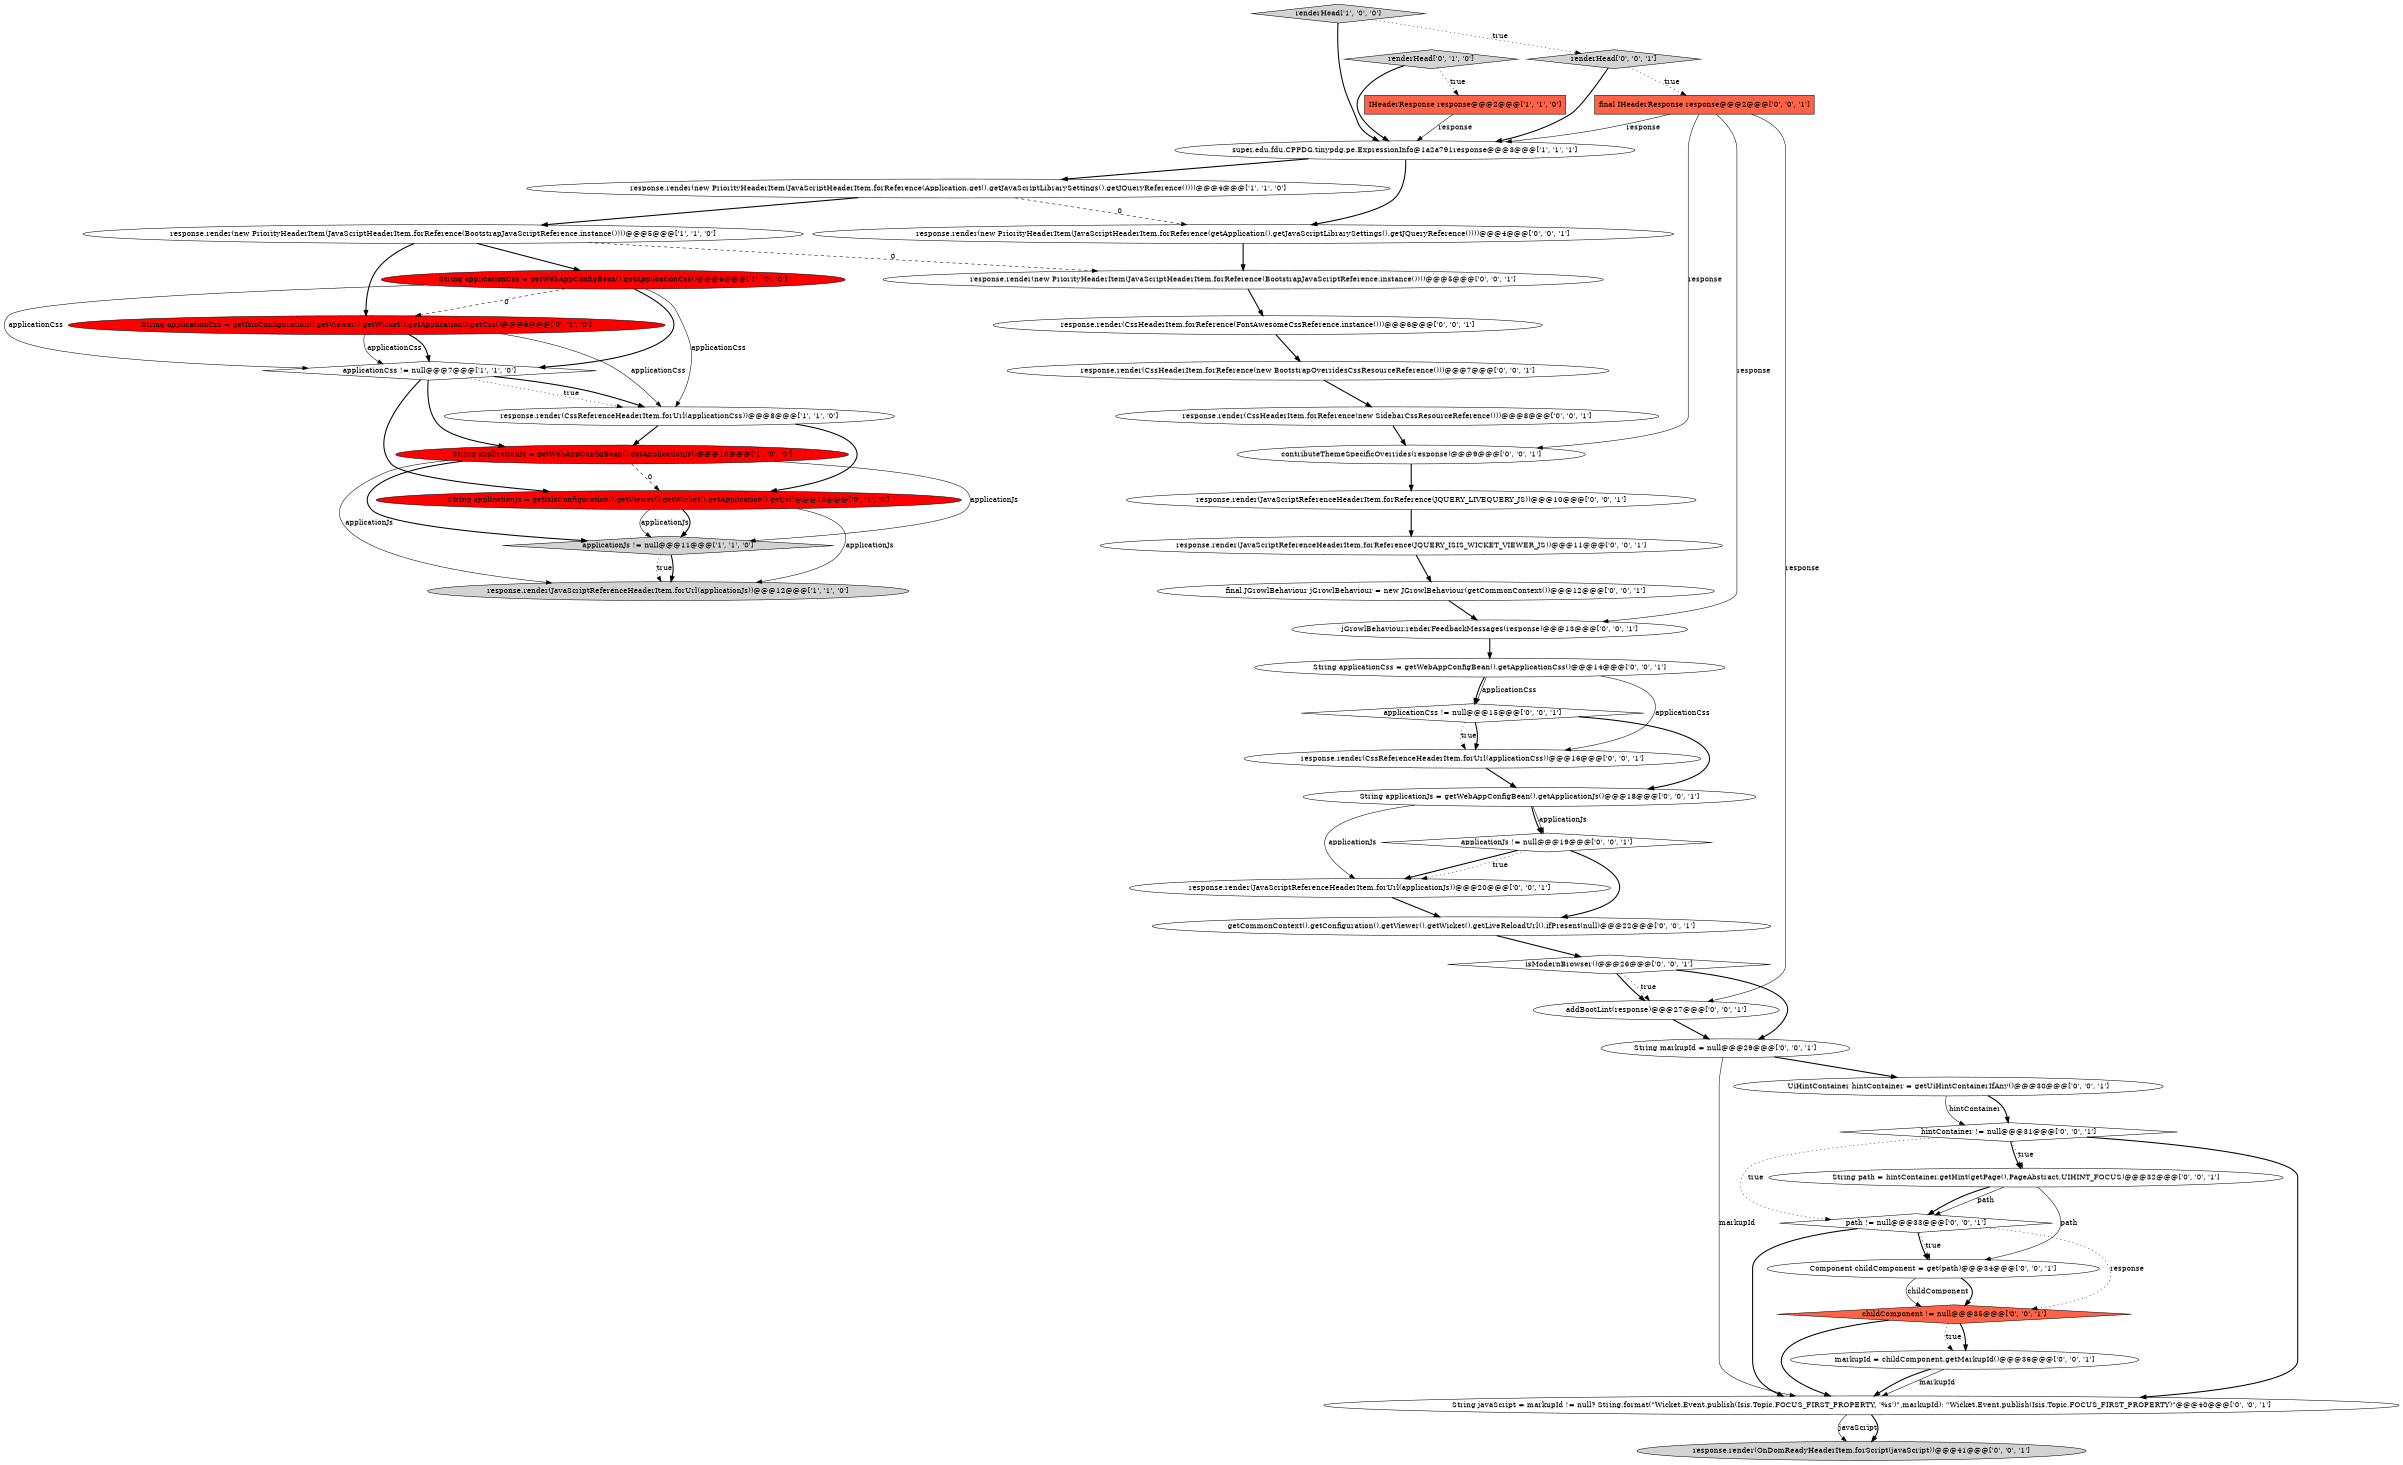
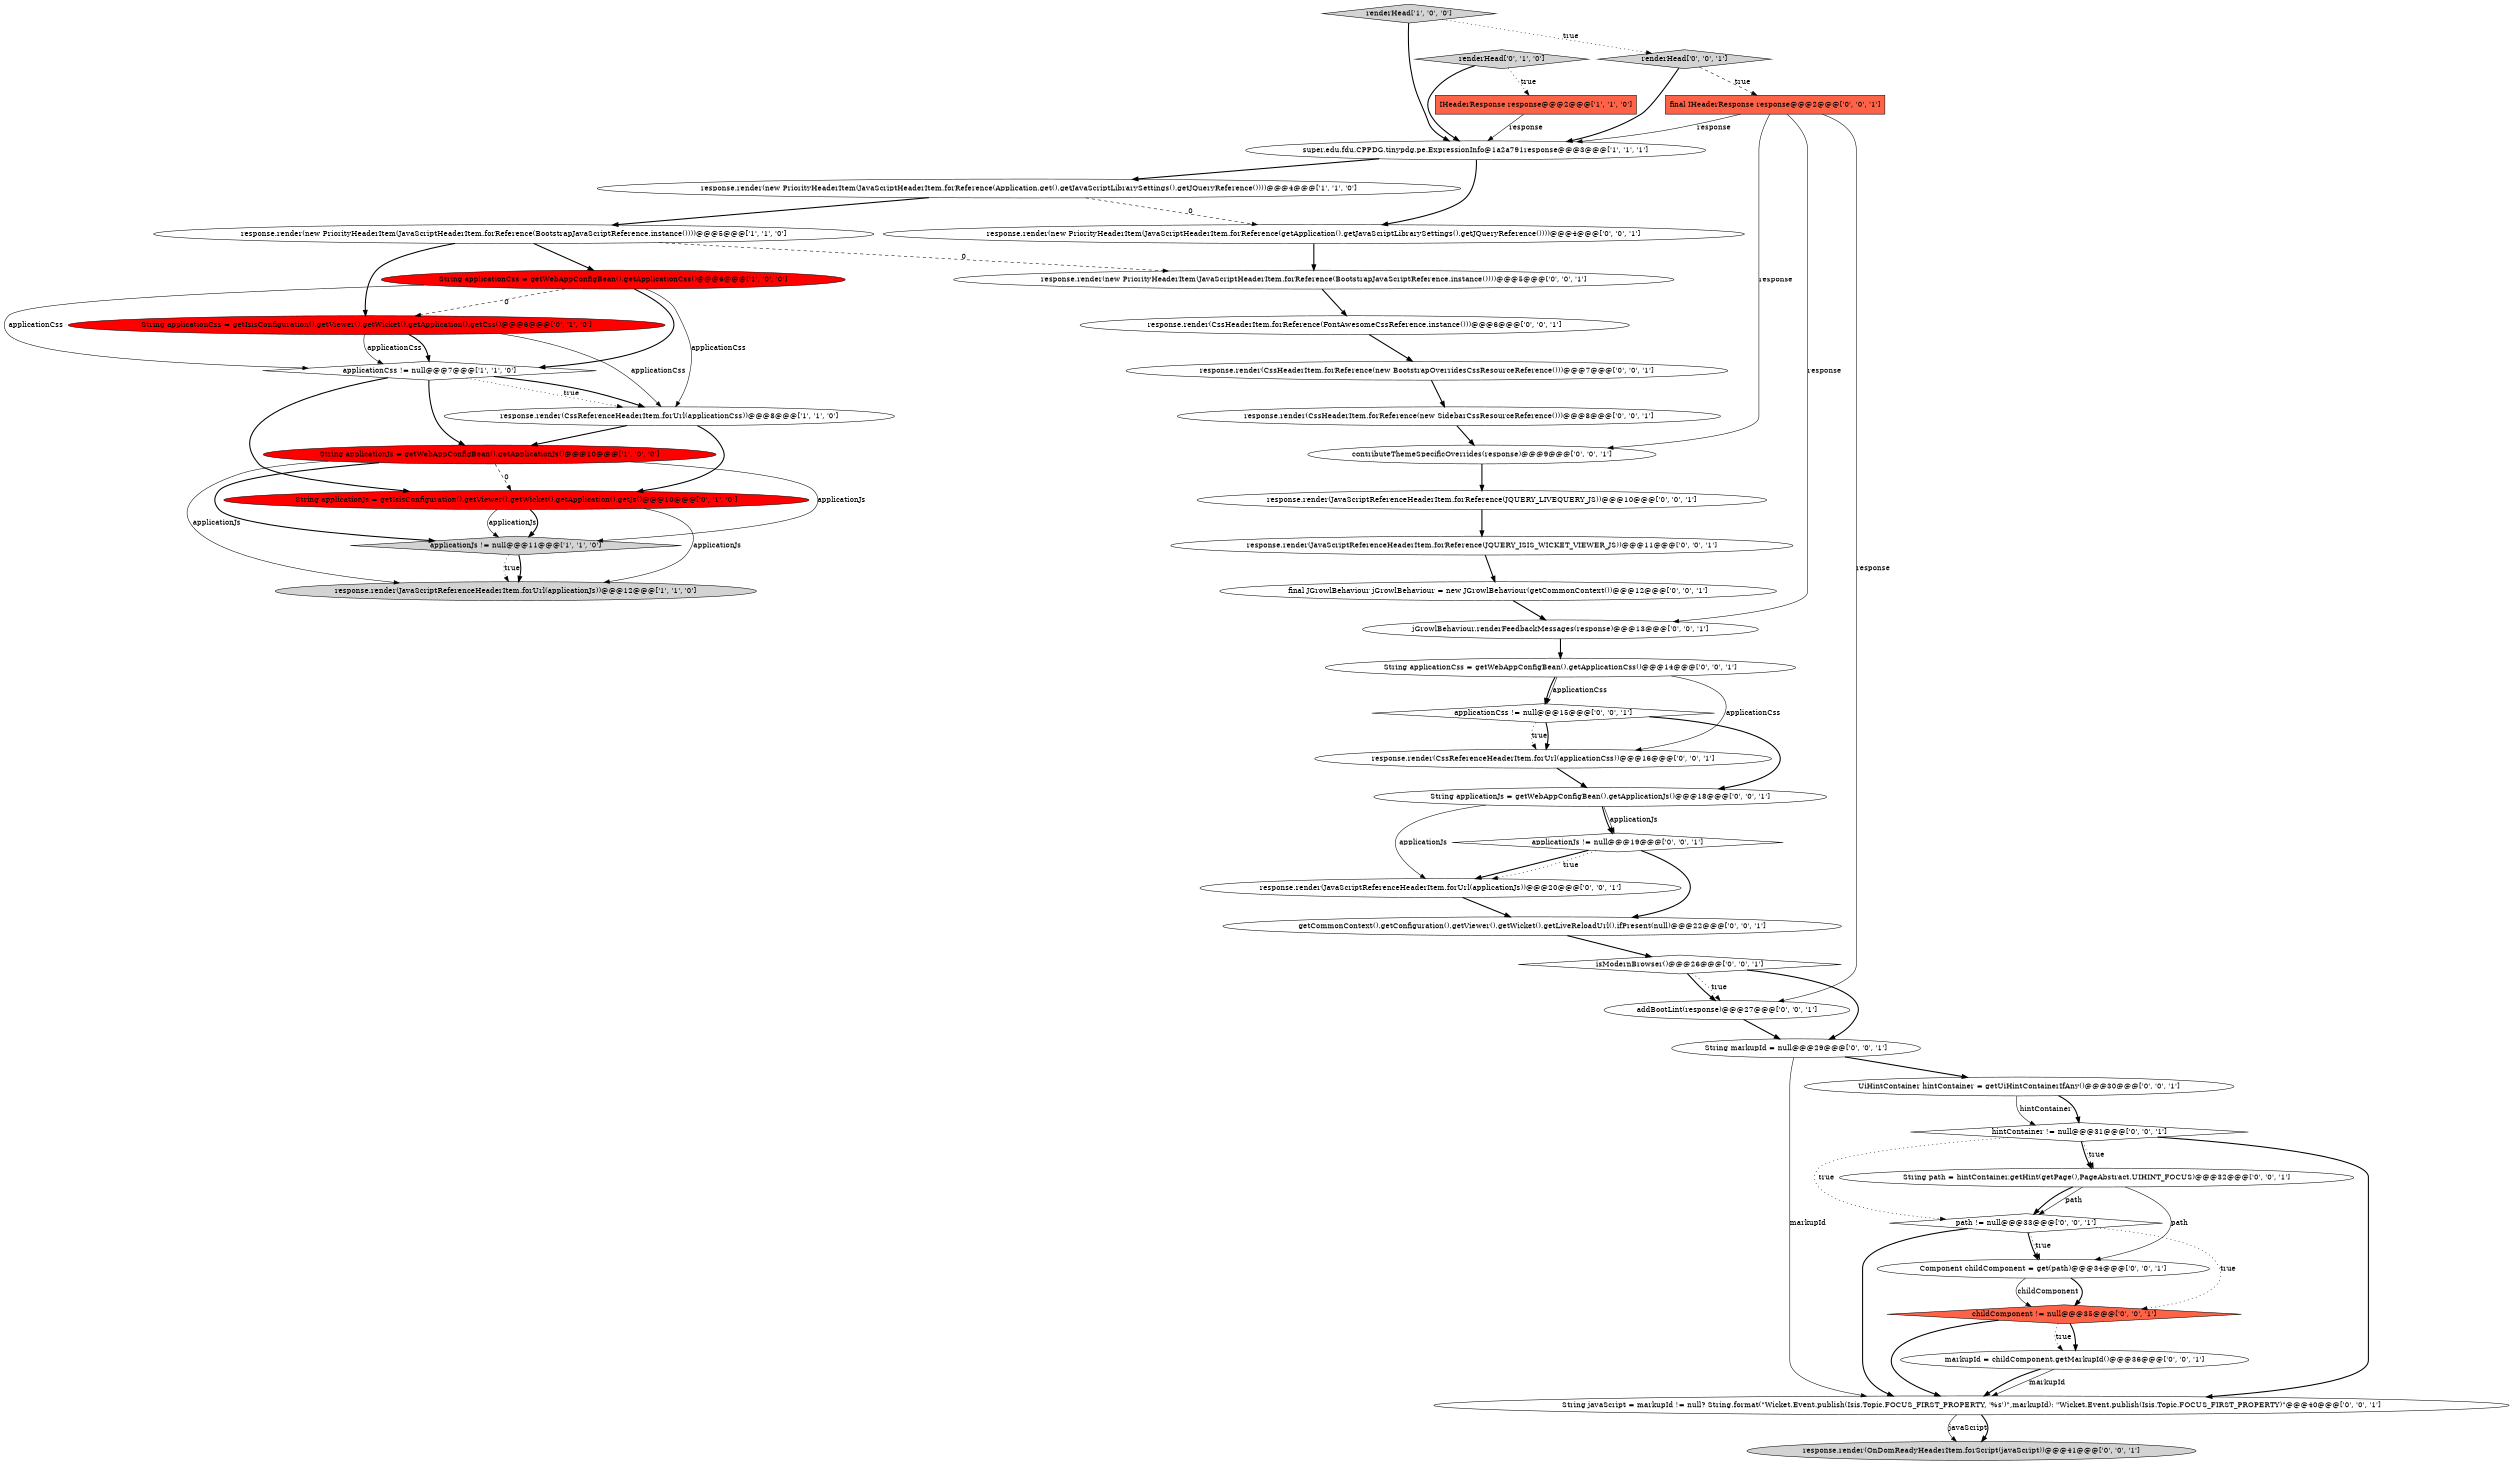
edge "renderHead['0', '0', '1']" -> "final IHeaderResponse response@@@2@@@['0', '0', '1']": style dotted -> dashed
edge "path != null@@@33@@@['0', '0', '1']" -> "childComponent != null@@@35@@@['0', '0', '1']": label "response" -> "true"
